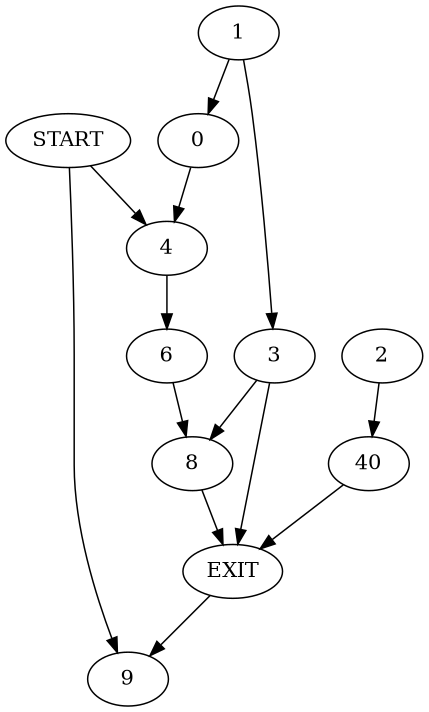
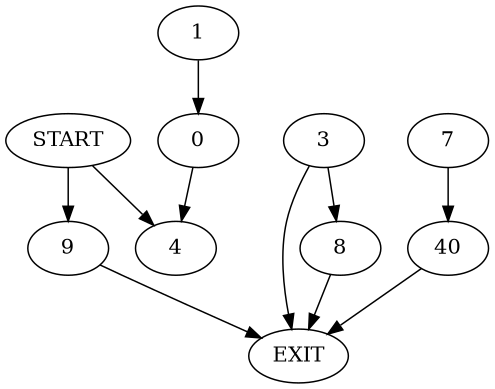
edge "1" -> "3": removed
node "6": removed
node "2": label "2" -> "7"
edge "EXIT" -> "9": reversed
